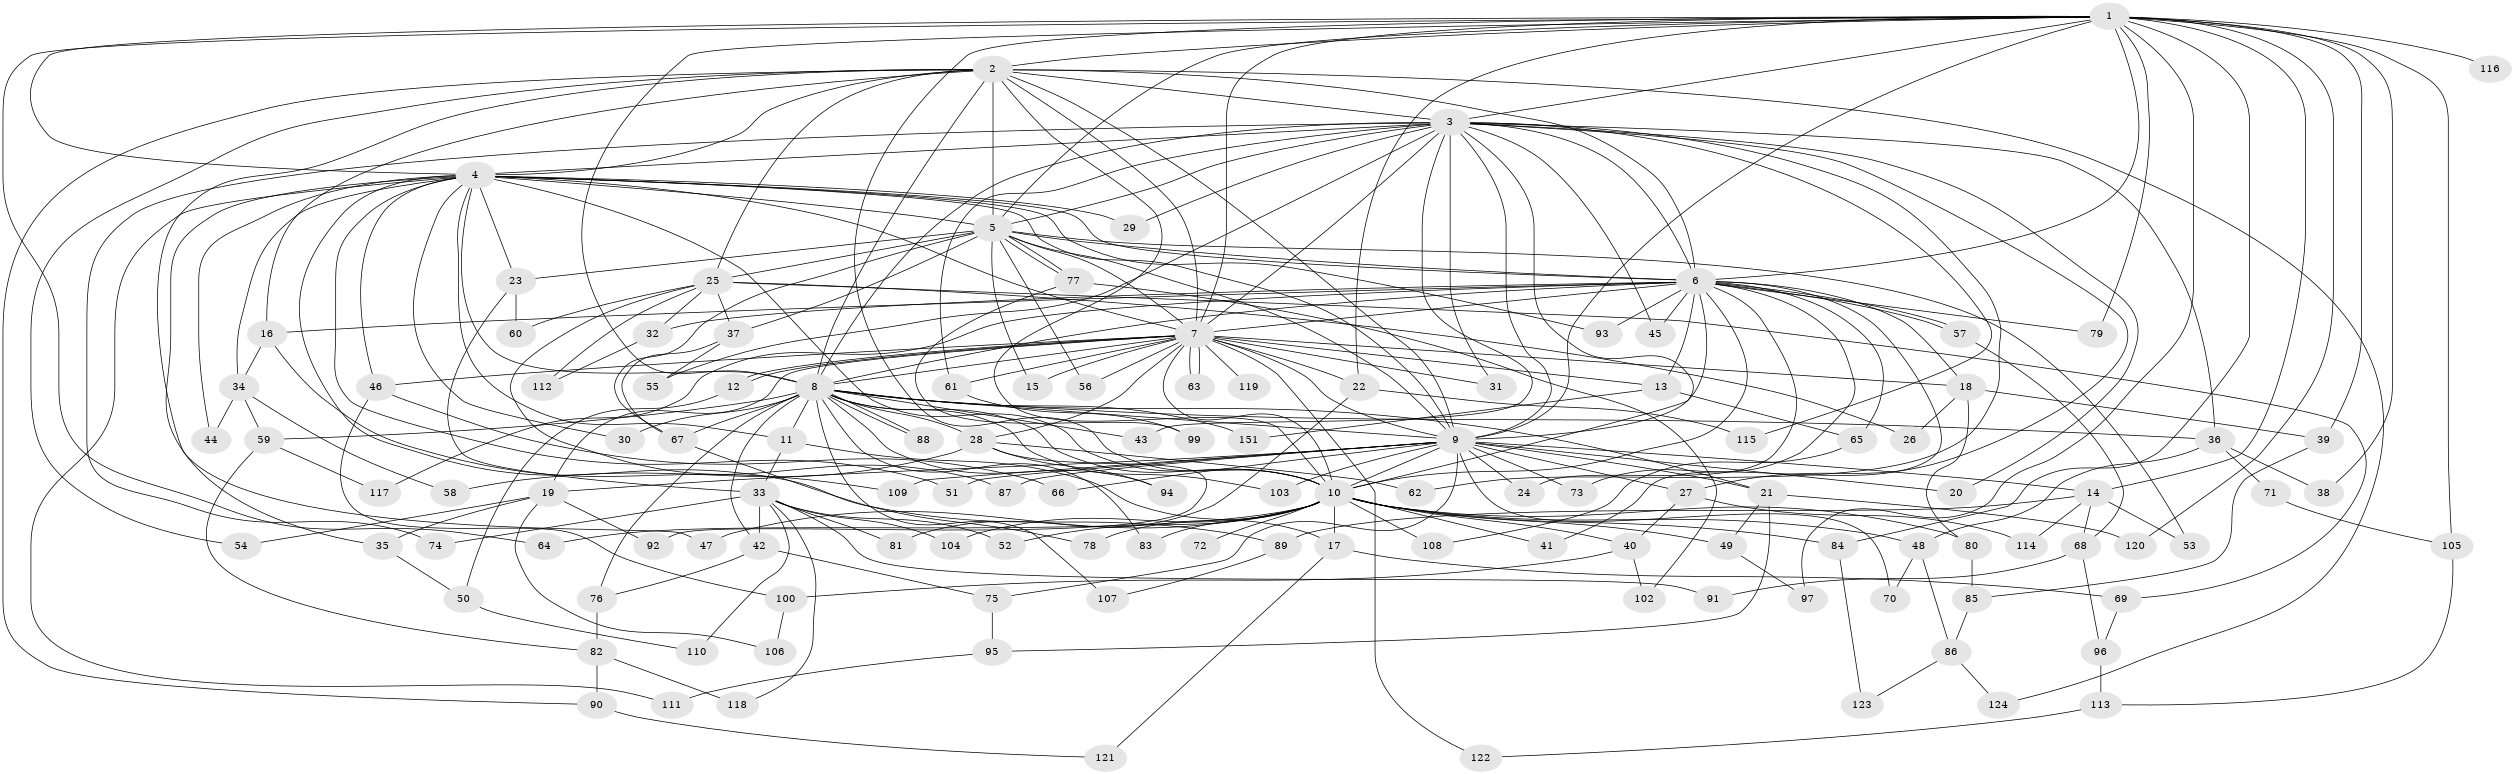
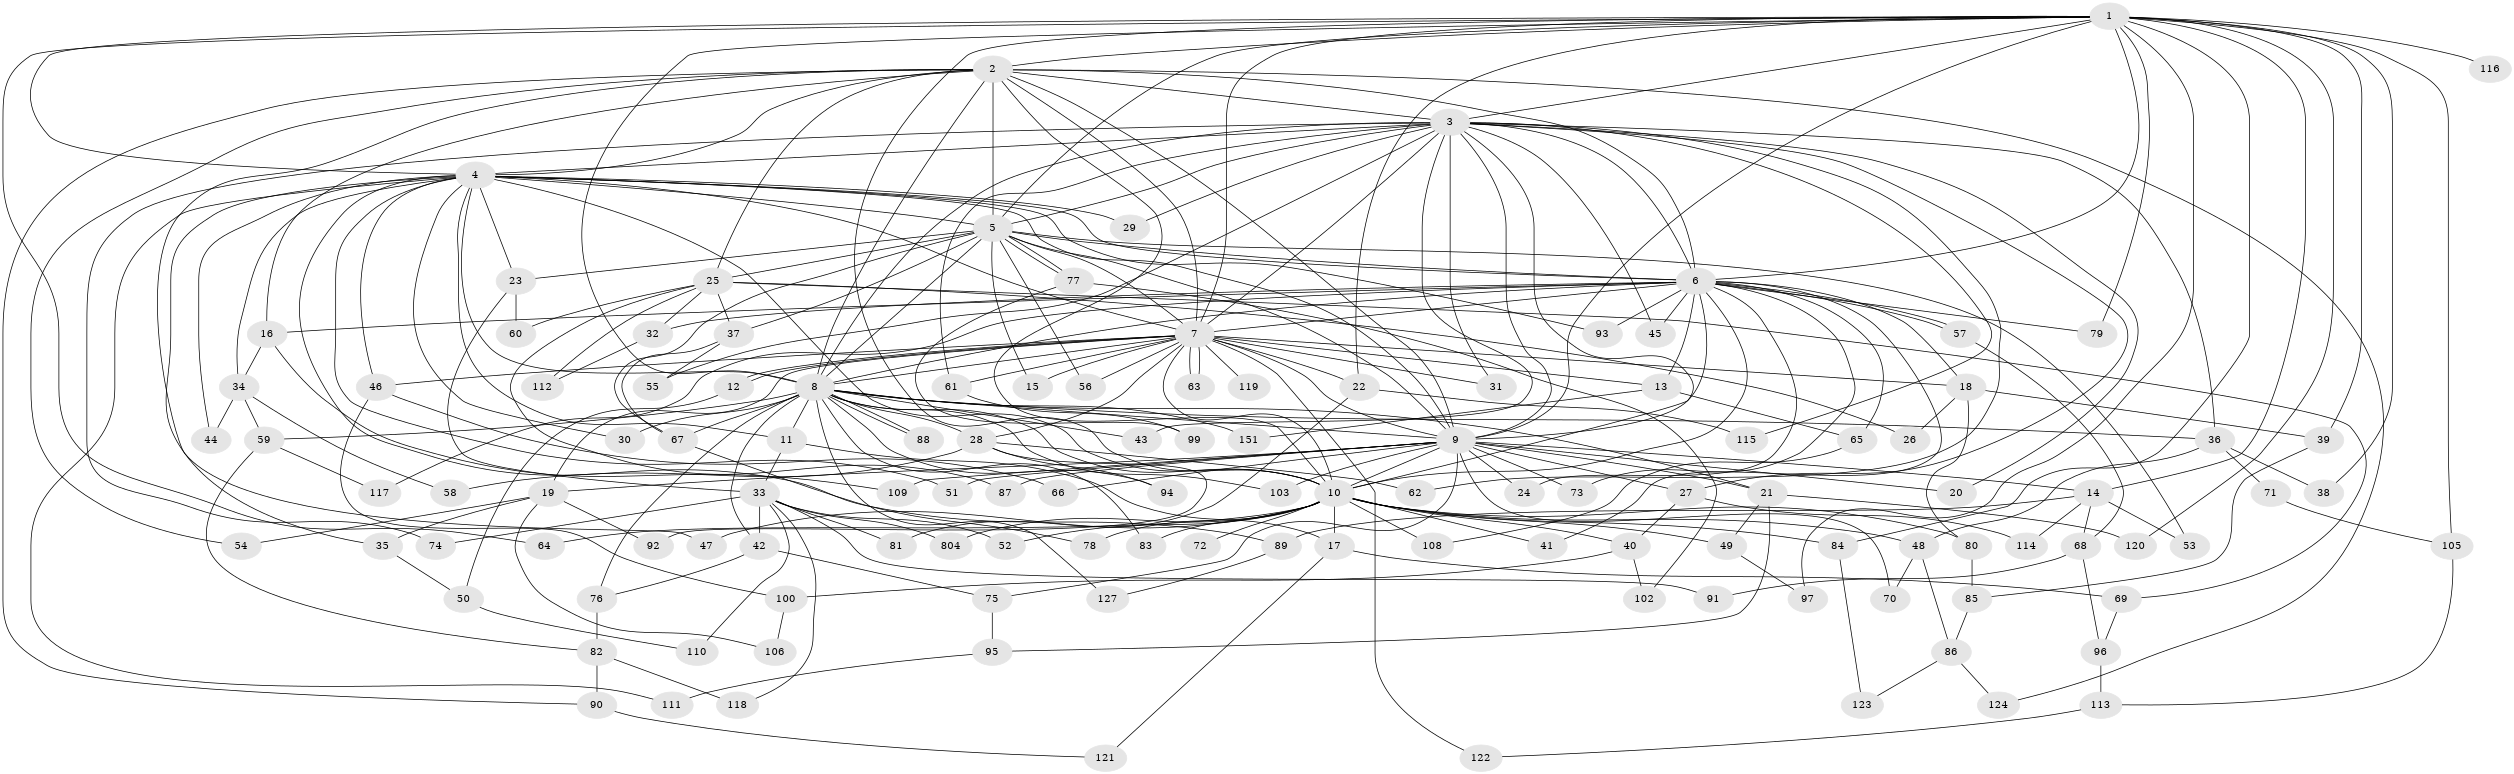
edge "5" -- "8": added
node "104": label "104" -> "804"
node "107": label "107" -> "127"
